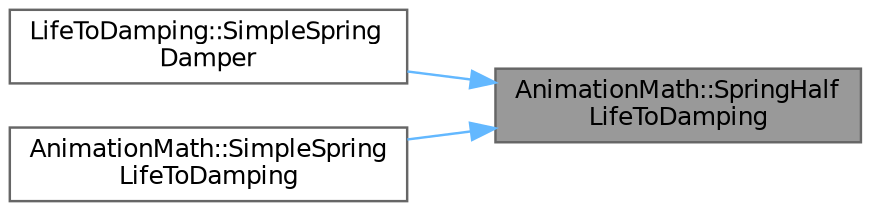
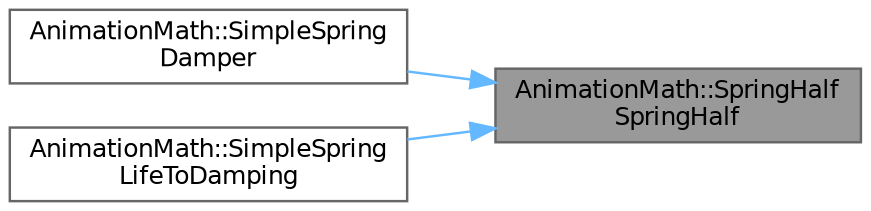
node "LifeToDamping::SimpleSpring Damper": label "LifeToDamping::SimpleSpring Damper" -> "AnimationMath::SimpleSpring Damper"
node "AnimationMath::SpringHalf LifeToDamping": label "AnimationMath::SpringHalf LifeToDamping" -> "AnimationMath::SpringHalf SpringHalf"
